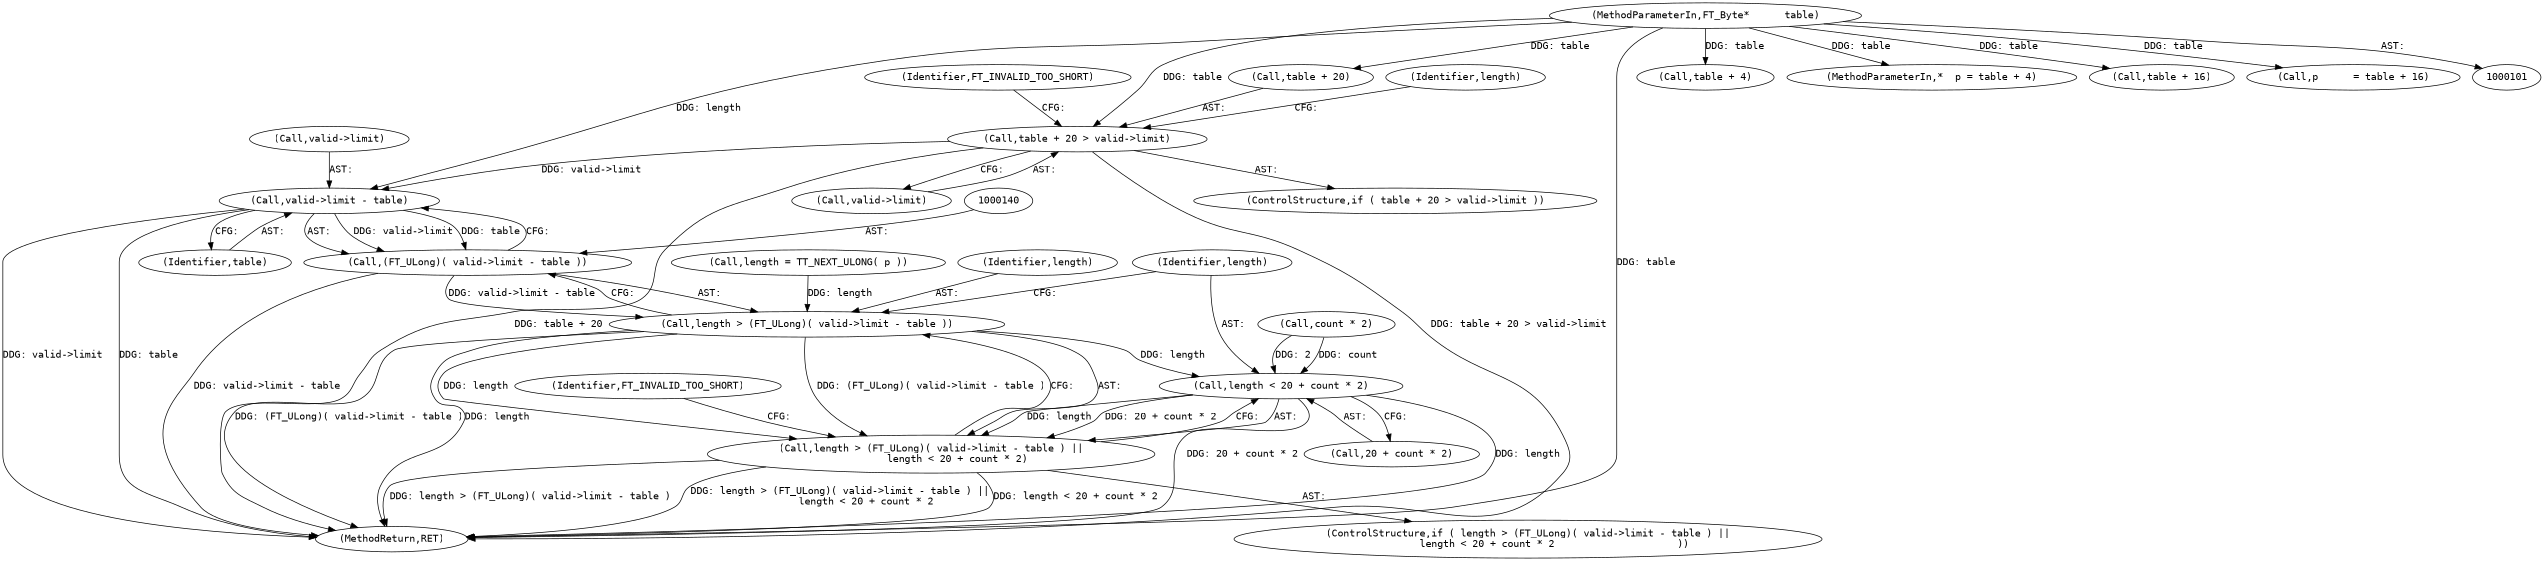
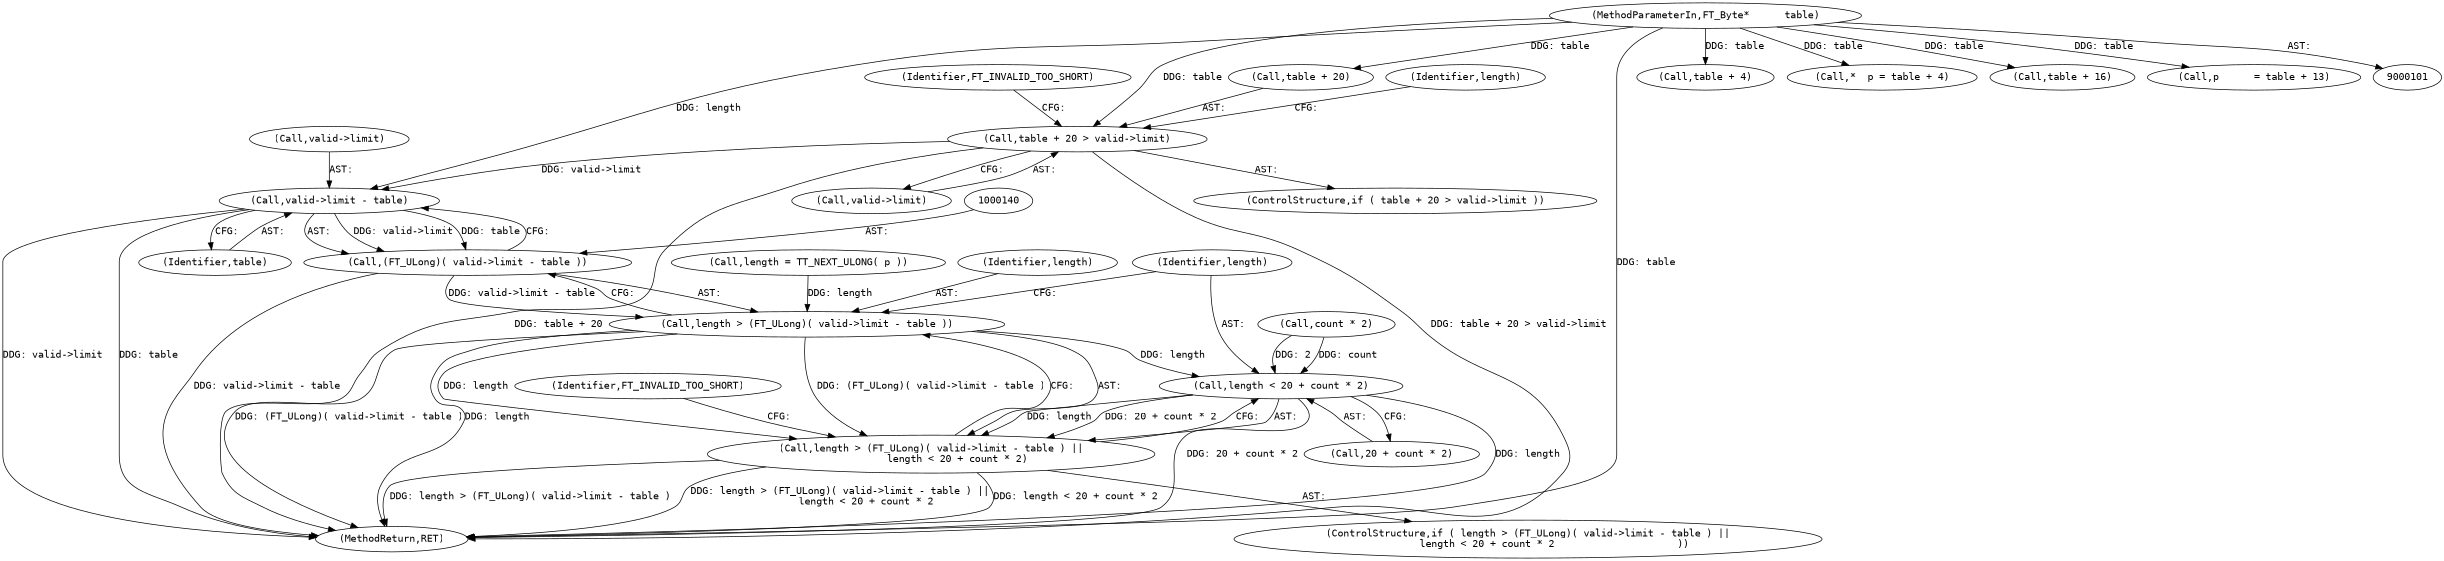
node "(MethodParameterIn,*  p = table + 4)": label "(MethodParameterIn,*  p = table + 4)" -> "(Call,*  p = table + 4)"
node "(Call,p      = table + 16)": label "(Call,p      = table + 16)" -> "(Call,p      = table + 13)"
node "1000101": label "1000101" -> "9000101"
